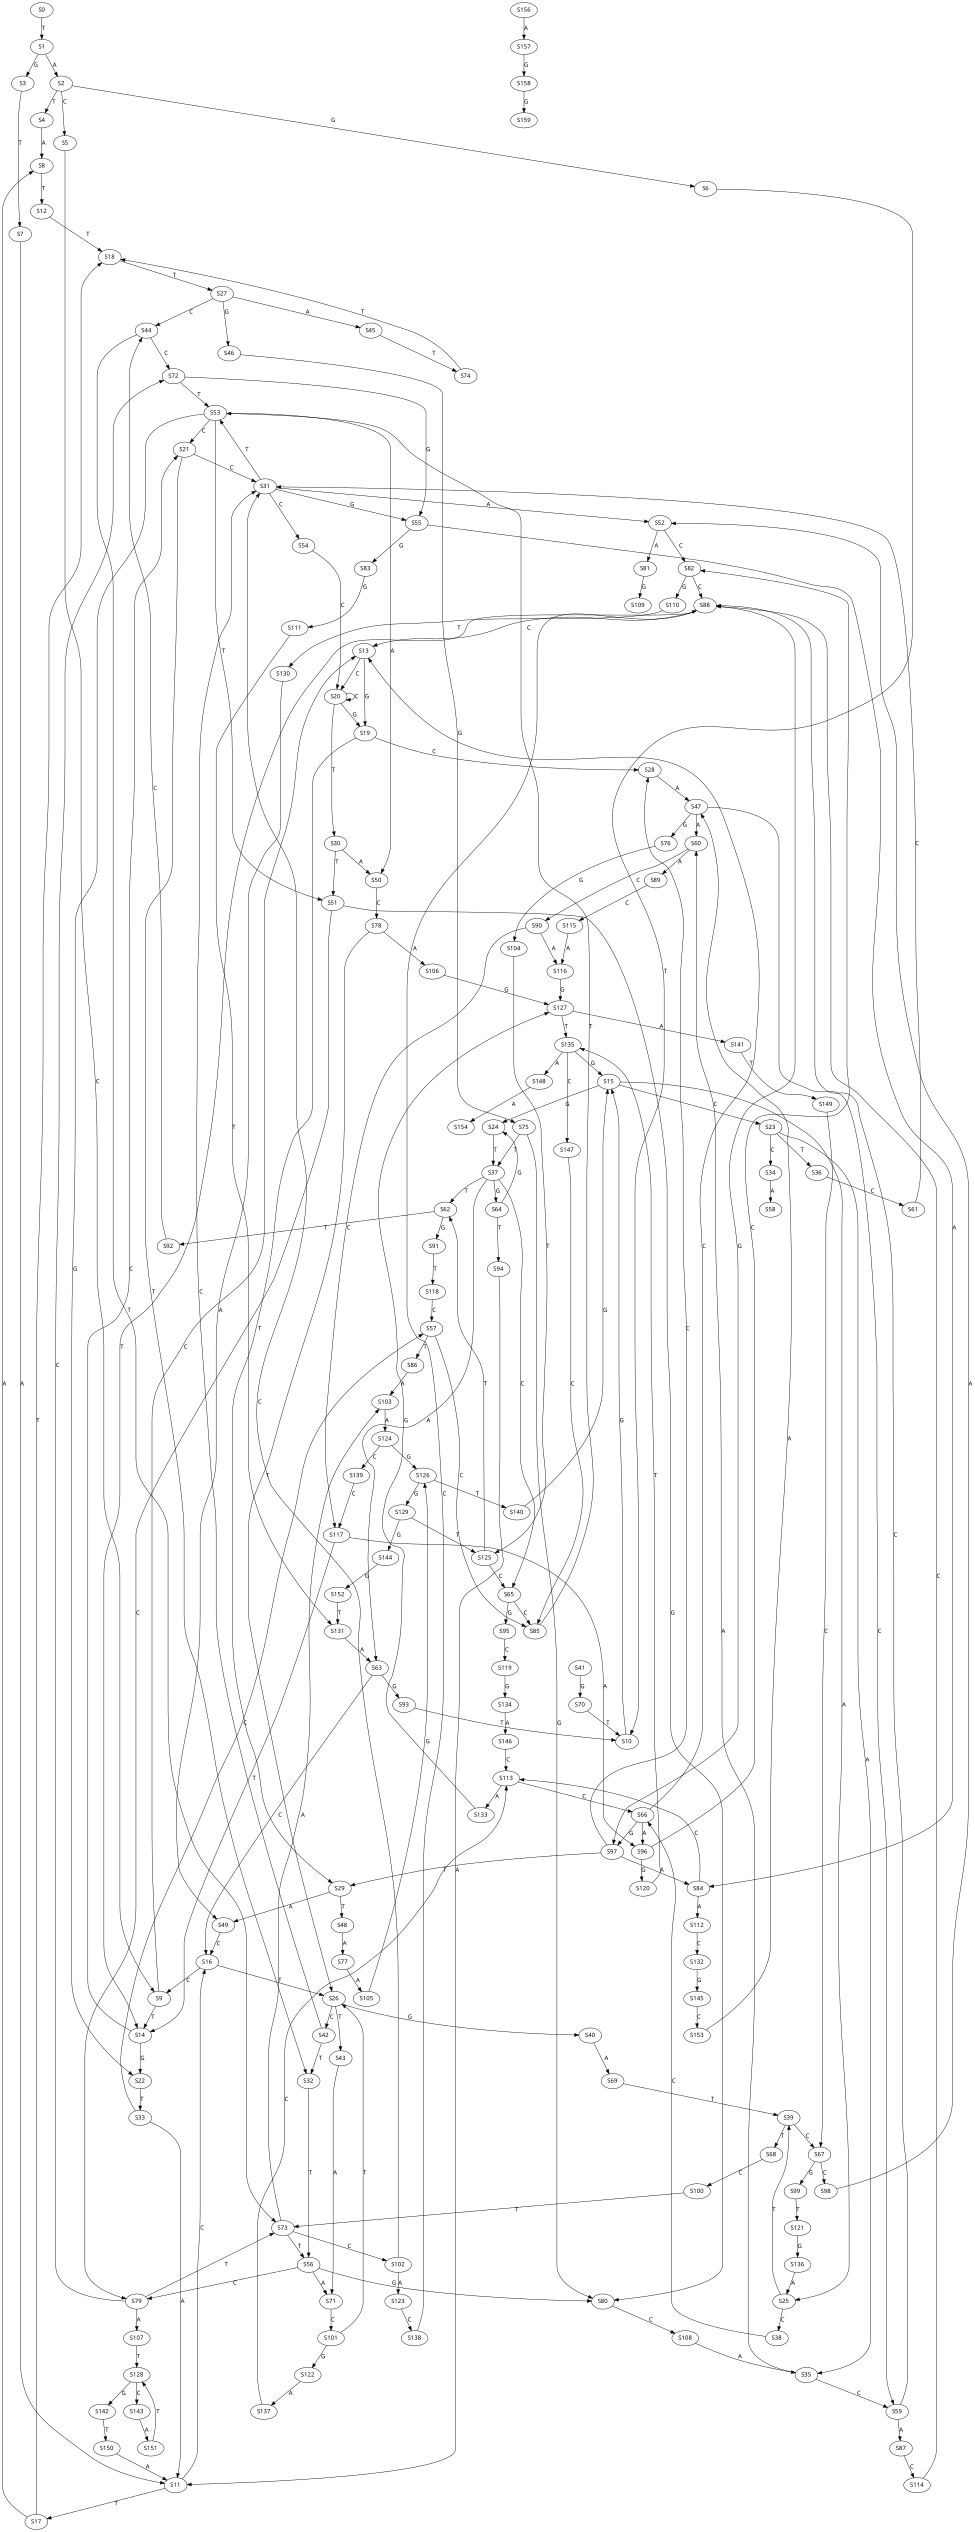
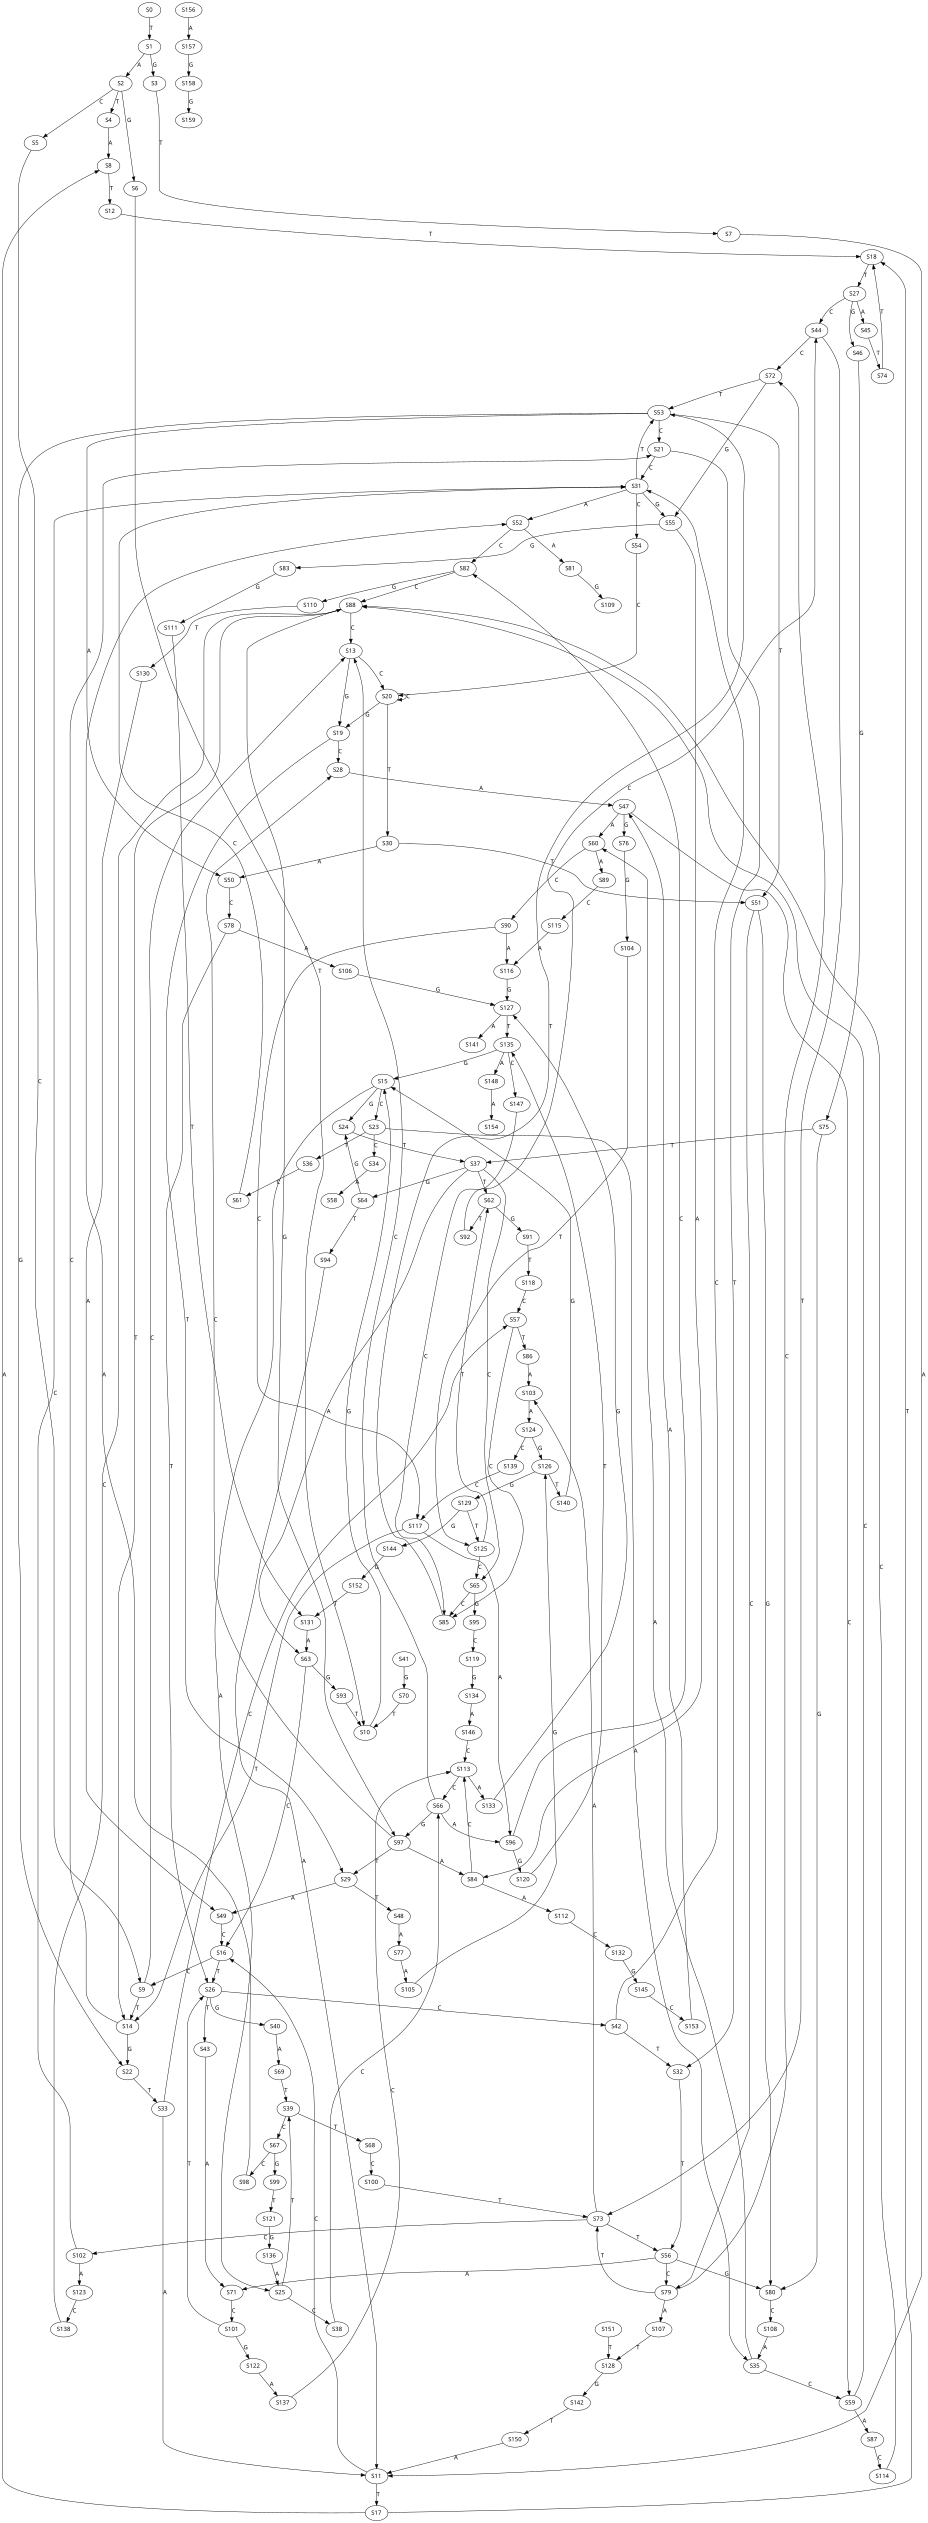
node "S149": removed
node "S143": removed
